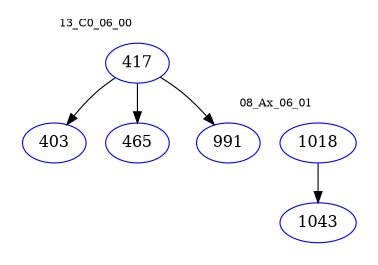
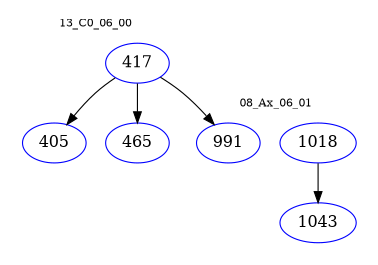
node "403": label "403" -> "405"
